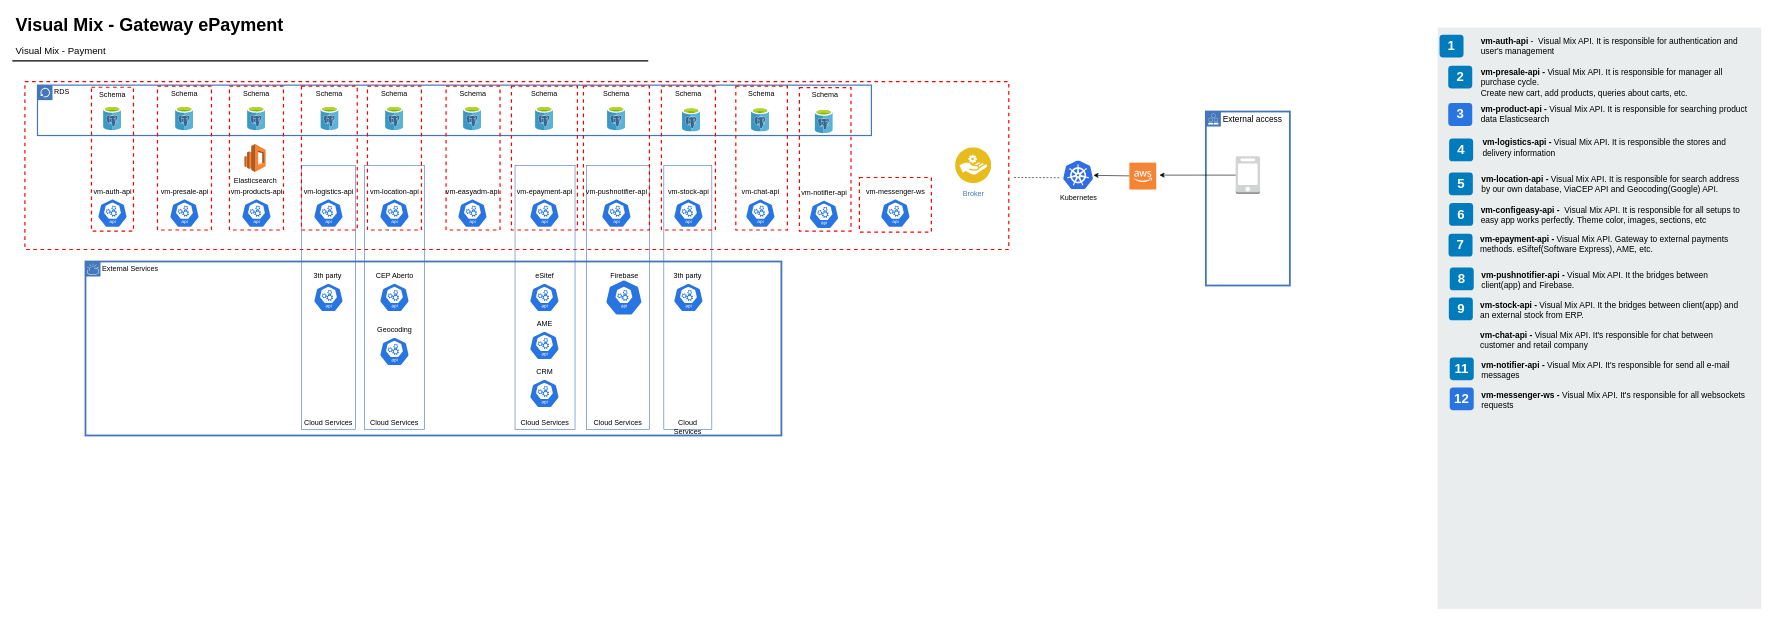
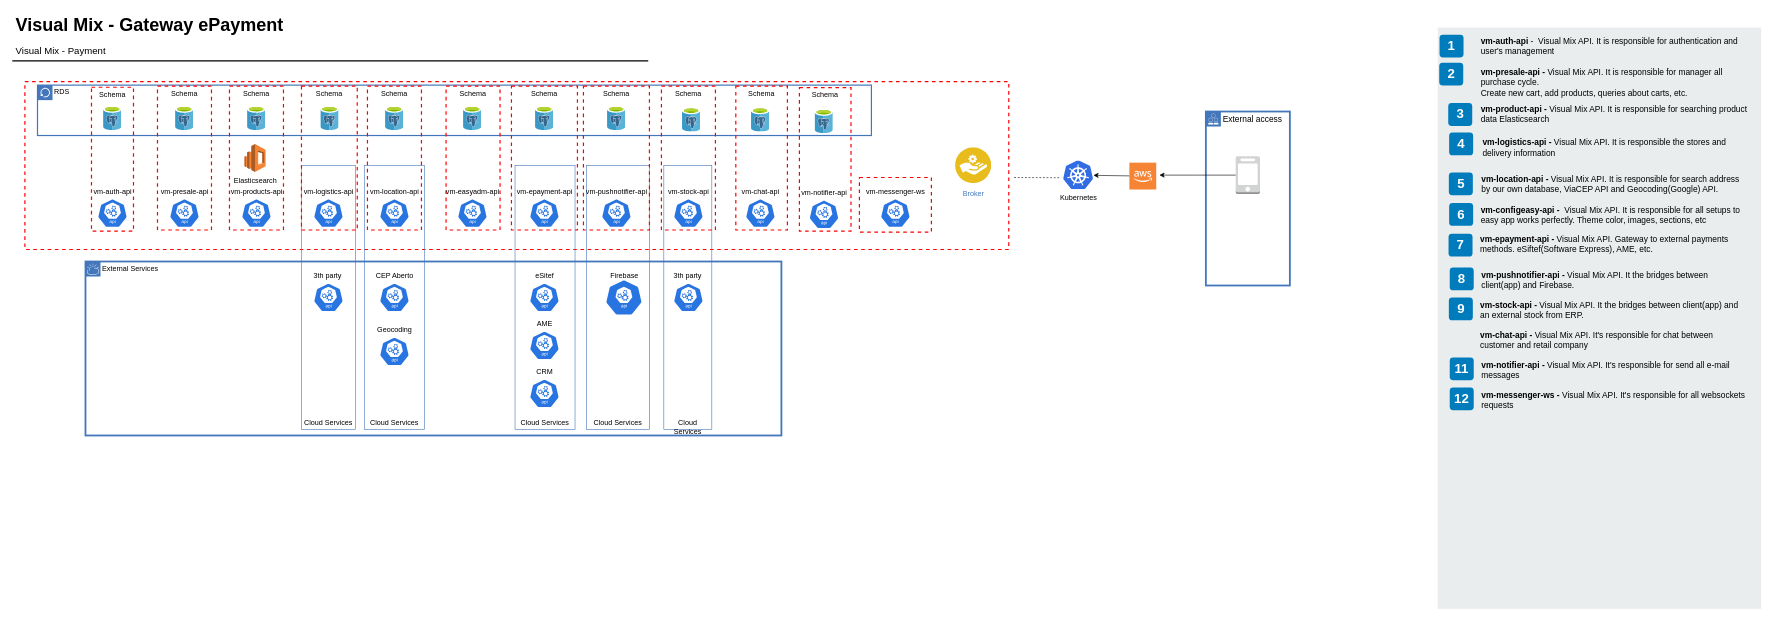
node "2": moved (1460, 77) -> (1451, 74)
node "3": fillcolor #2875e2 -> #007cbd
node "4": moved (1461, 150) -> (1461, 144)
node "12": fillcolor #2875e2 -> #007cbd
